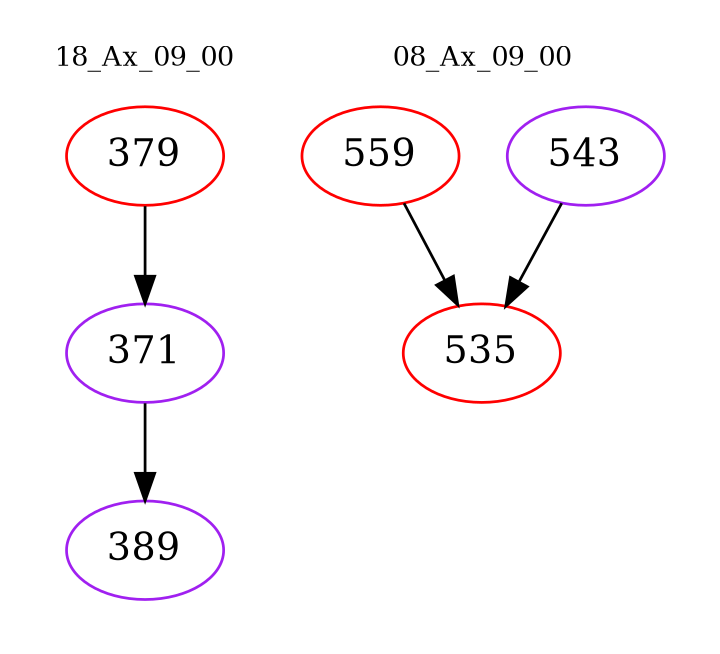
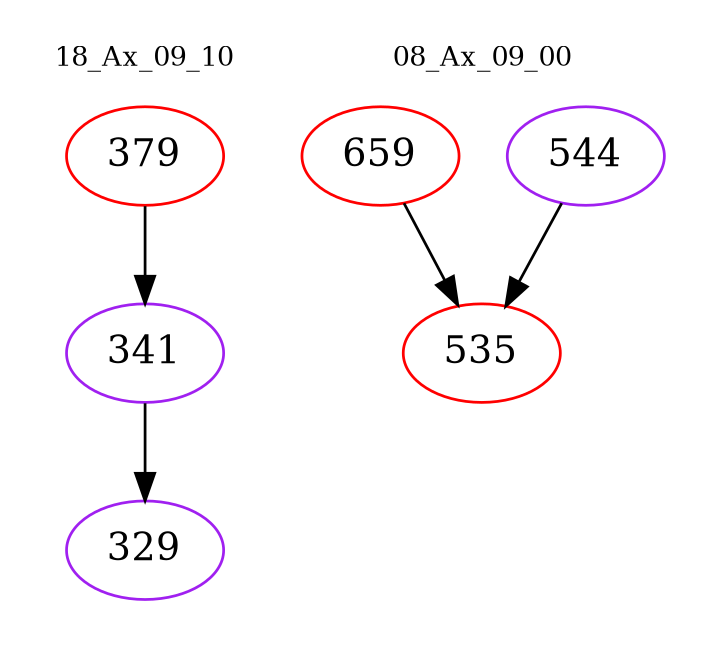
cluster "18_Ax_09_00": label "18_Ax_09_00" -> "18_Ax_09_10"
node "559": label "559" -> "659"
node "543": label "543" -> "544"
node "371": label "371" -> "341"
node "389": label "389" -> "329"
